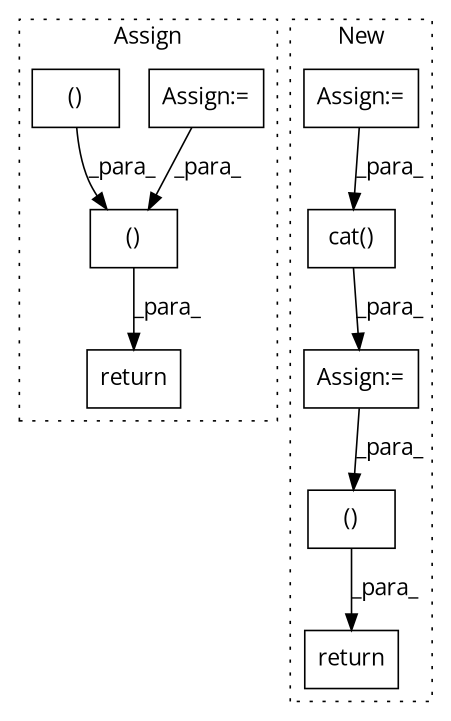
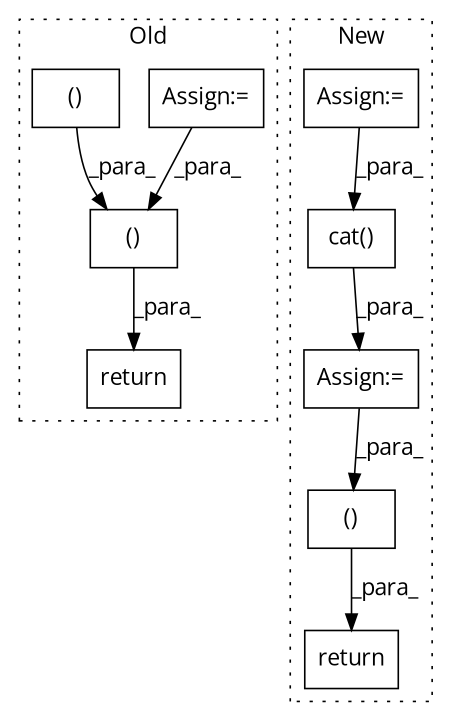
cluster "Assign": label "Assign" -> "Old"
